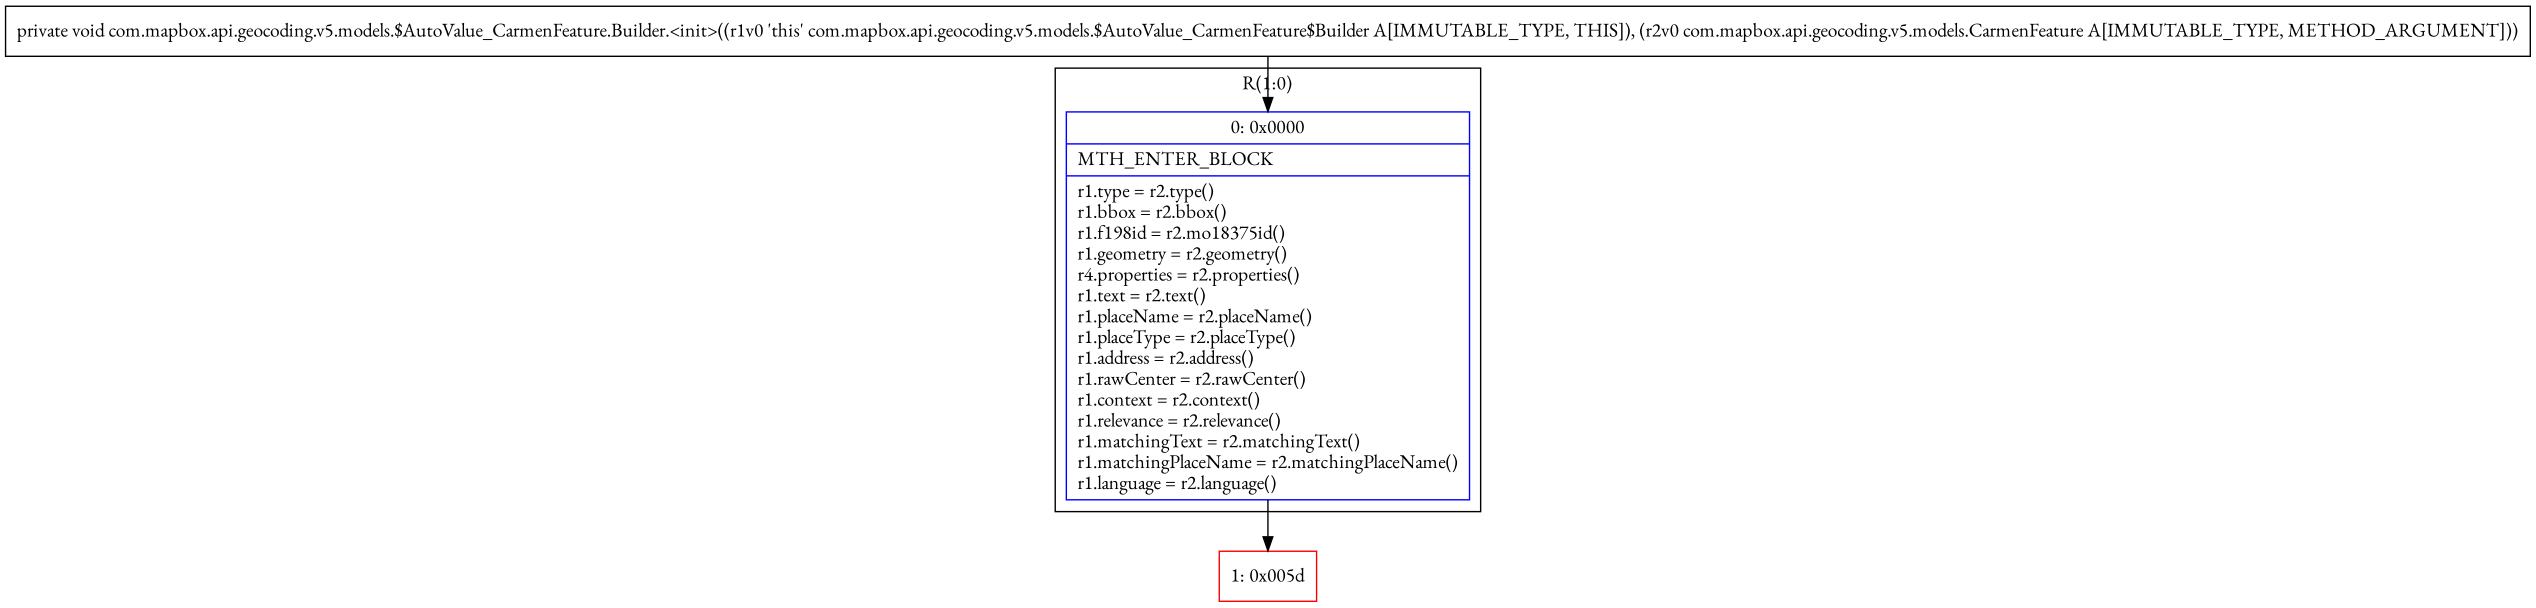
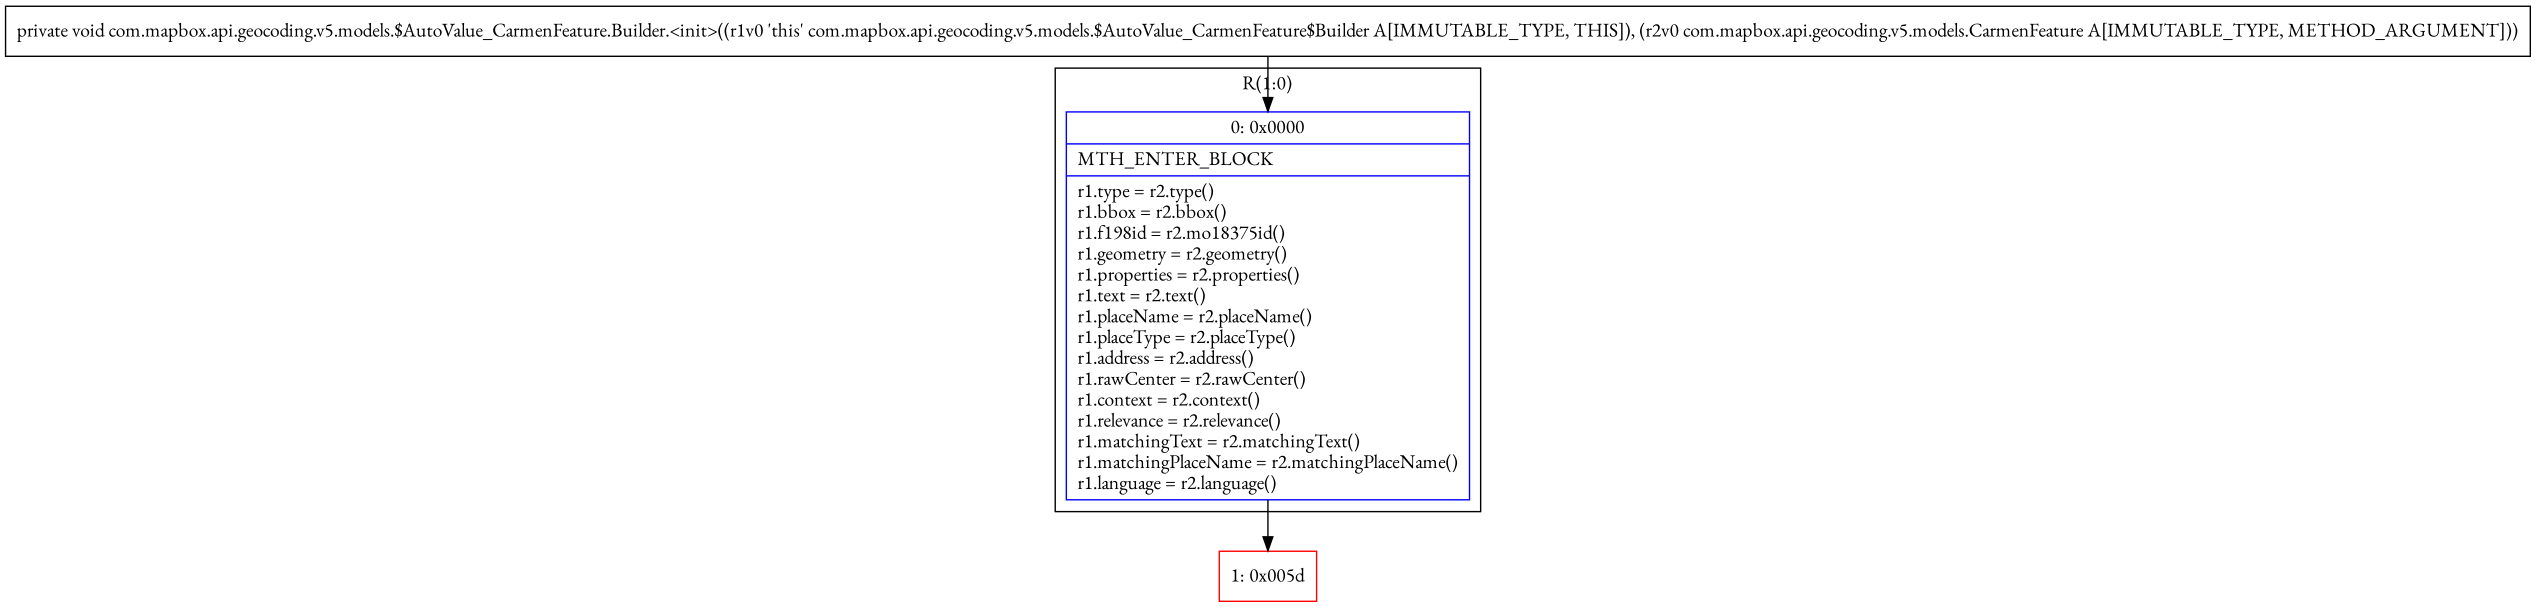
node "0: 0x0000": text "r4.properties = r2.properties()" -> "r1.properties = r2.properties()"
